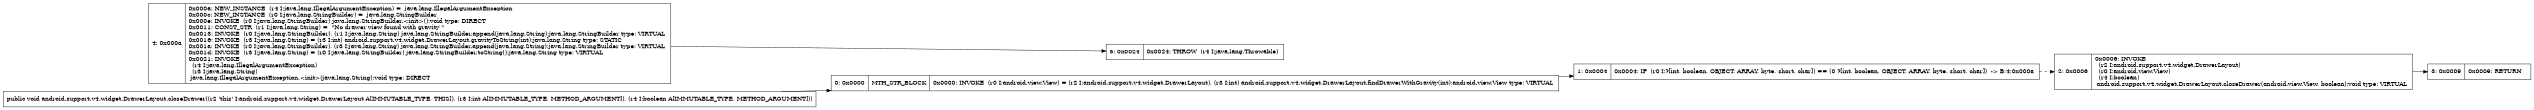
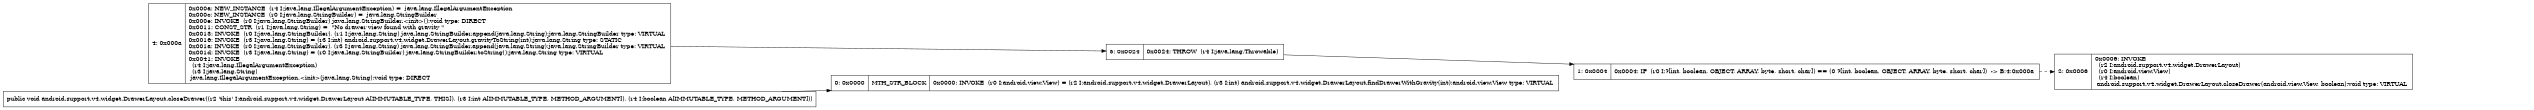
node "4: 0x000a": text "0x0021: INVOKE" -> "0x0041: INVOKE"
node "3: 0x0009": removed
edge "0: 0x0000" -> "1: 0x0004": now "5: 0x0024" -> "1: 0x0004"
